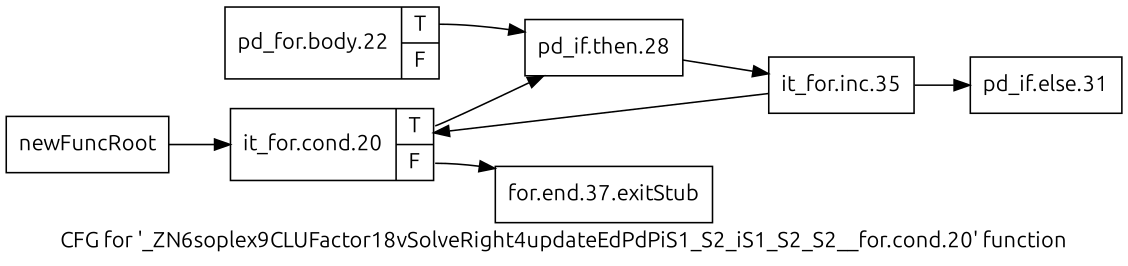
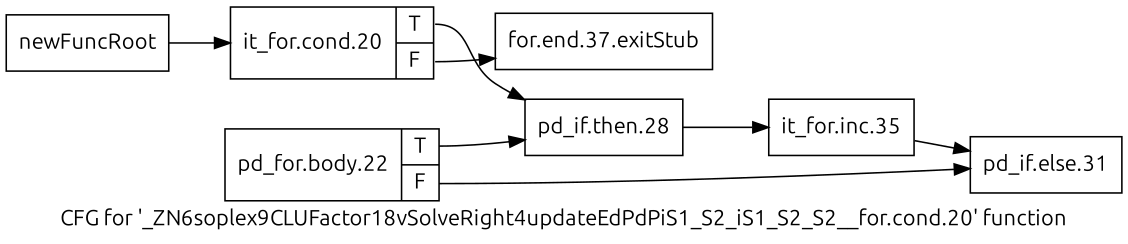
edge "it_for.inc.35" -> "it_for.cond.20": removed
edge "pd_for.body.22" -> "pd_if.else.31": added
